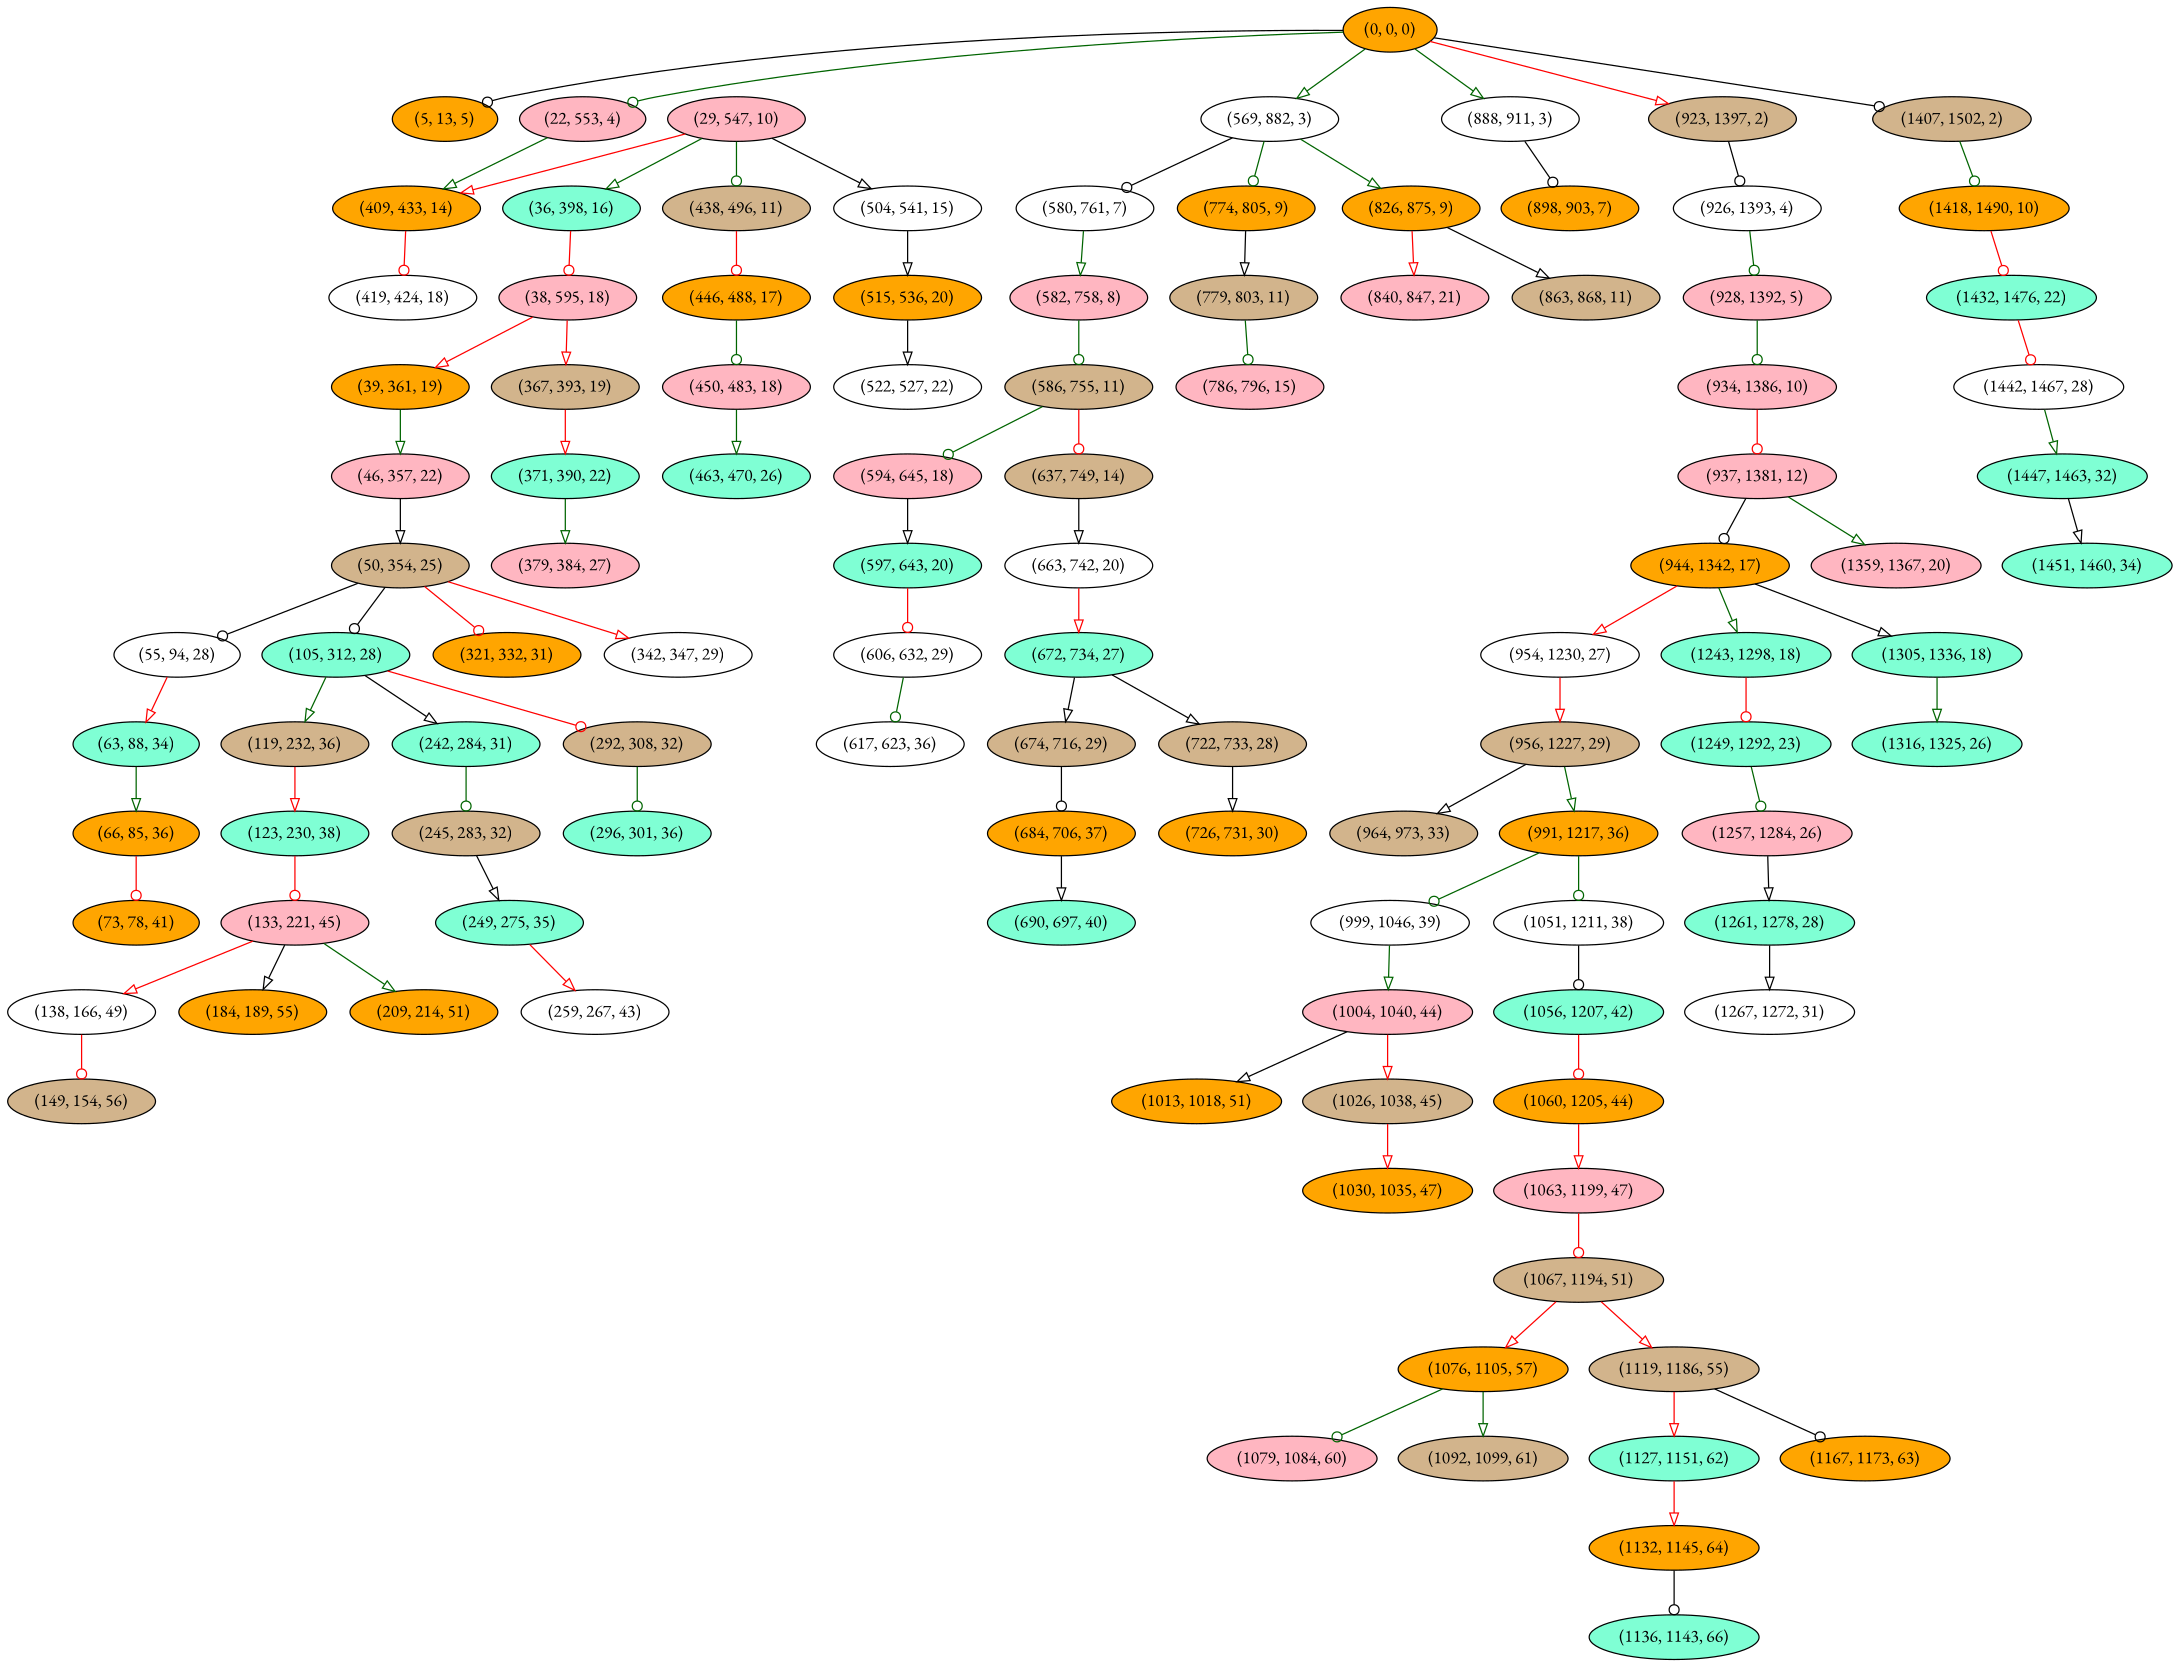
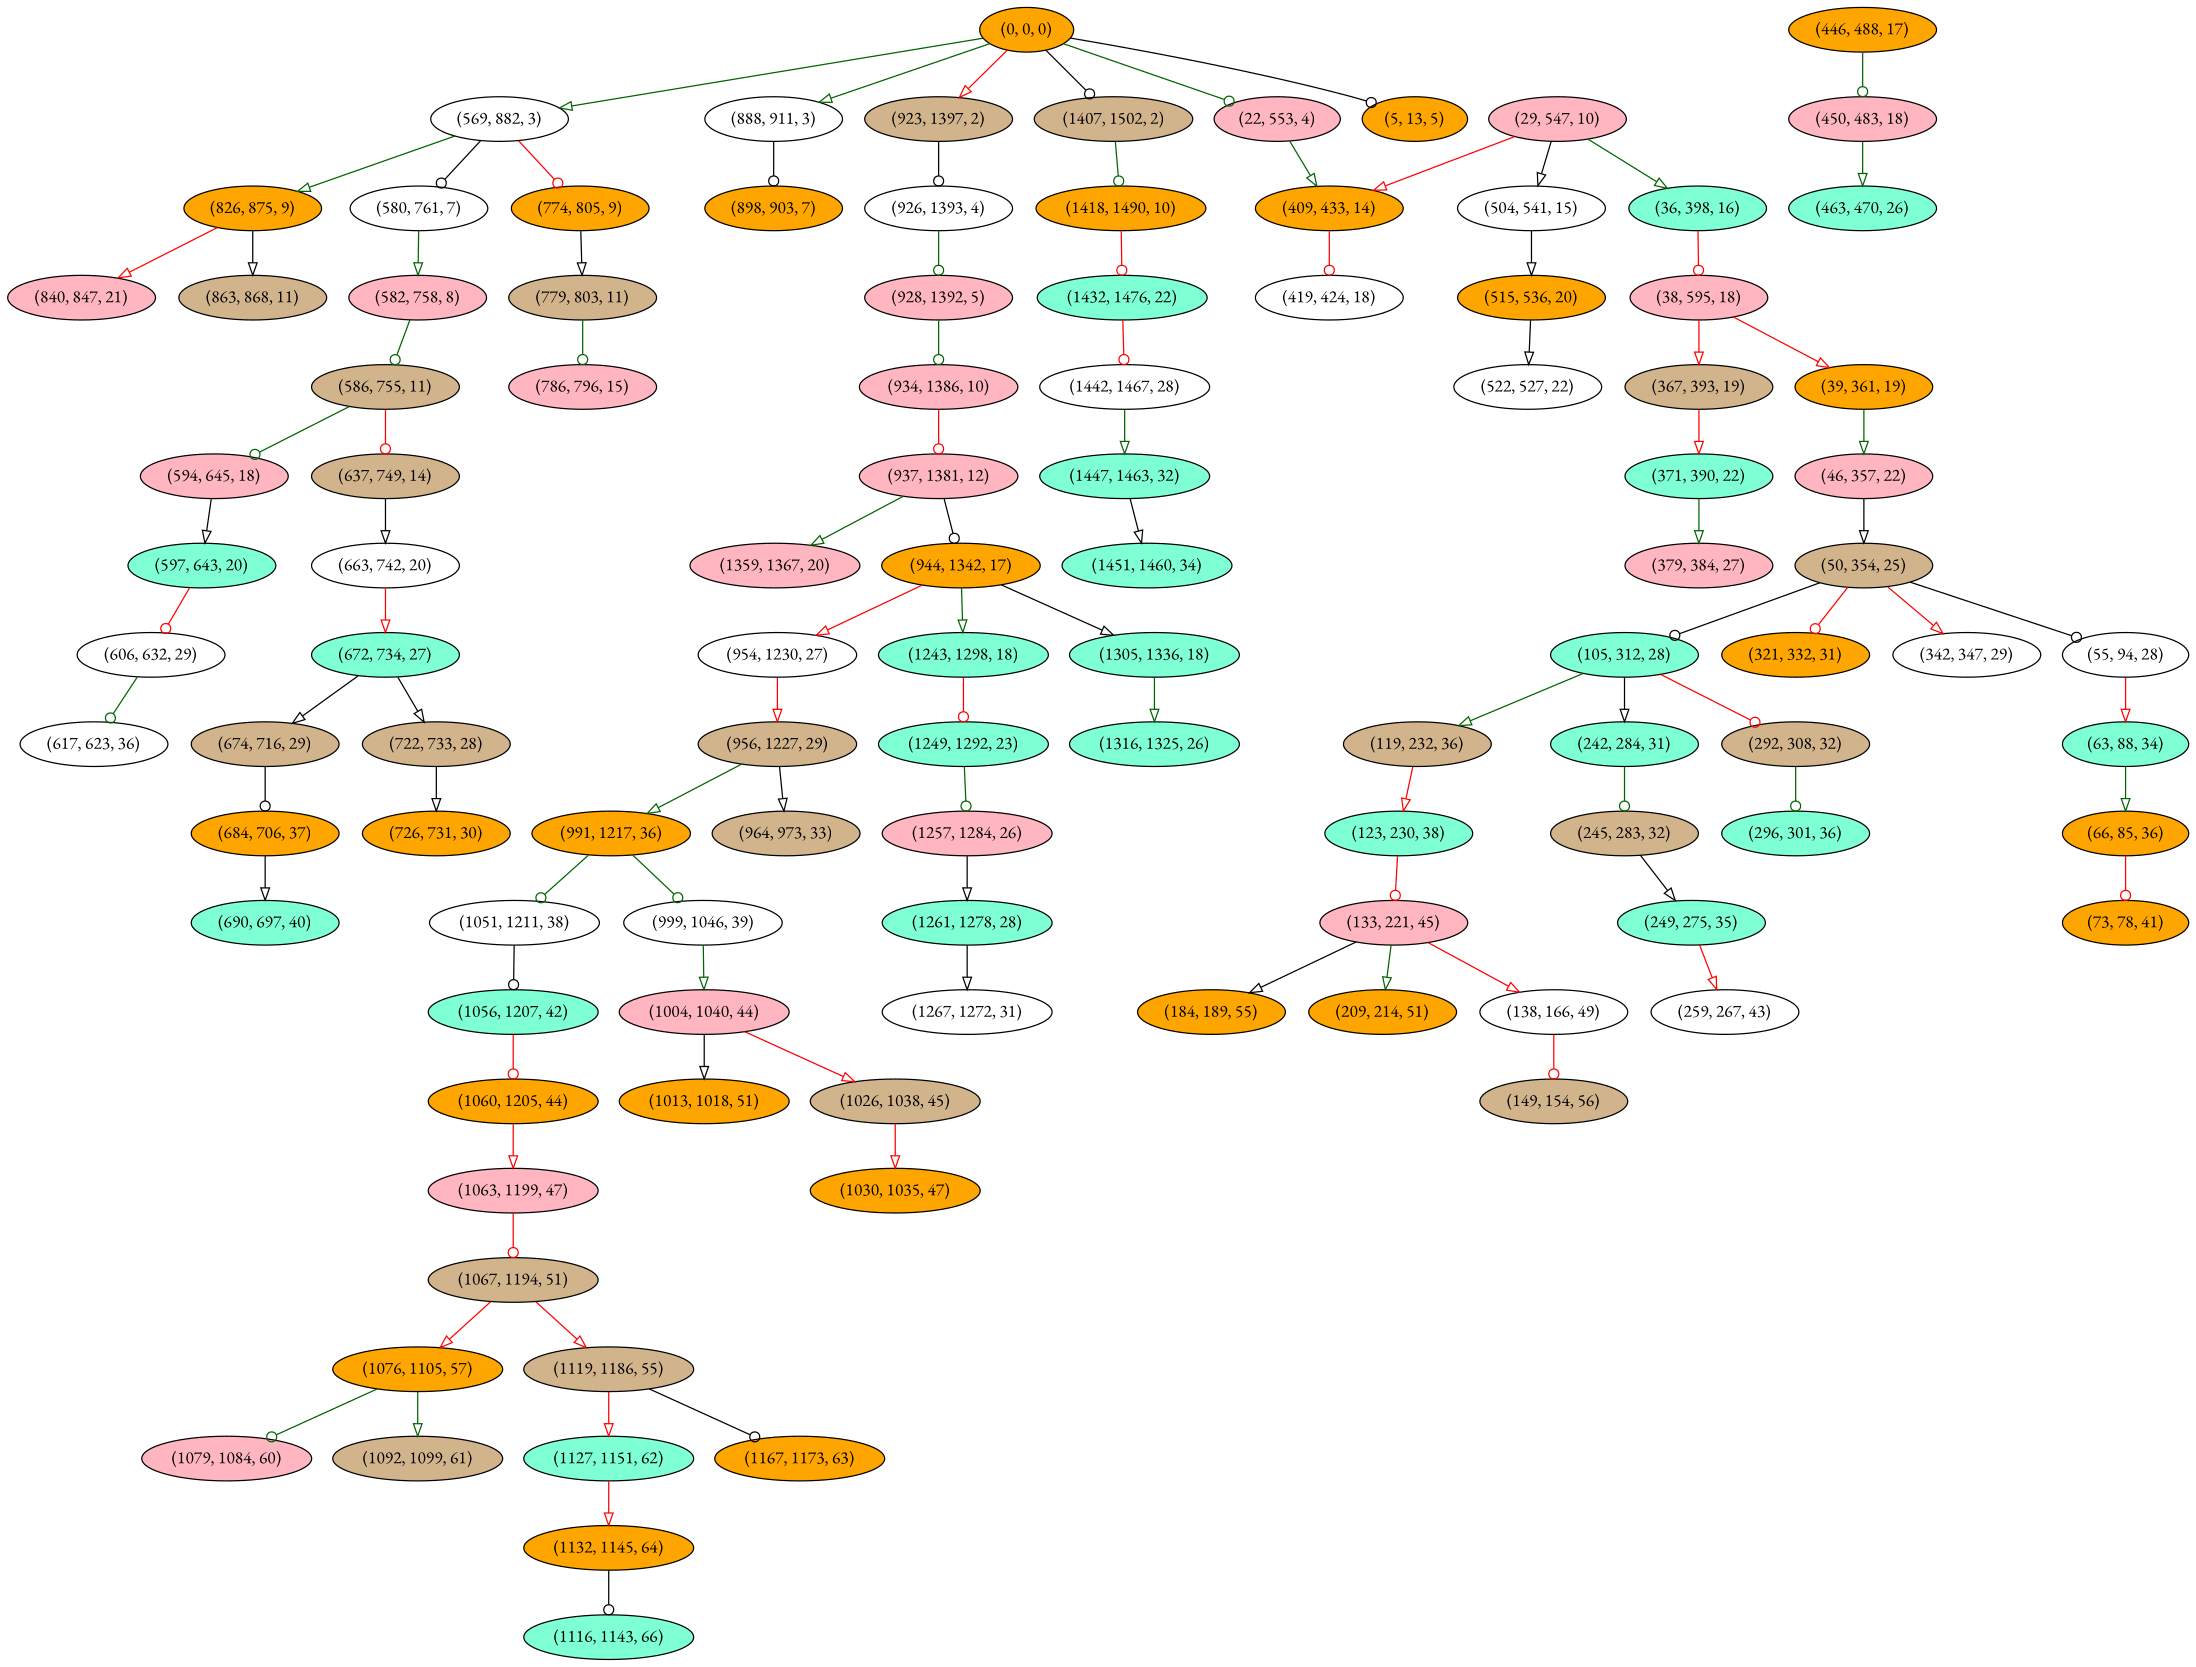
edge "(569, 882, 3)" -> "(774, 805, 9)": color darkgreen -> red
node "(438, 496, 11)": removed
node "(1136, 1143, 66)": label "(1136, 1143, 66)" -> "(1116, 1143, 66)"
